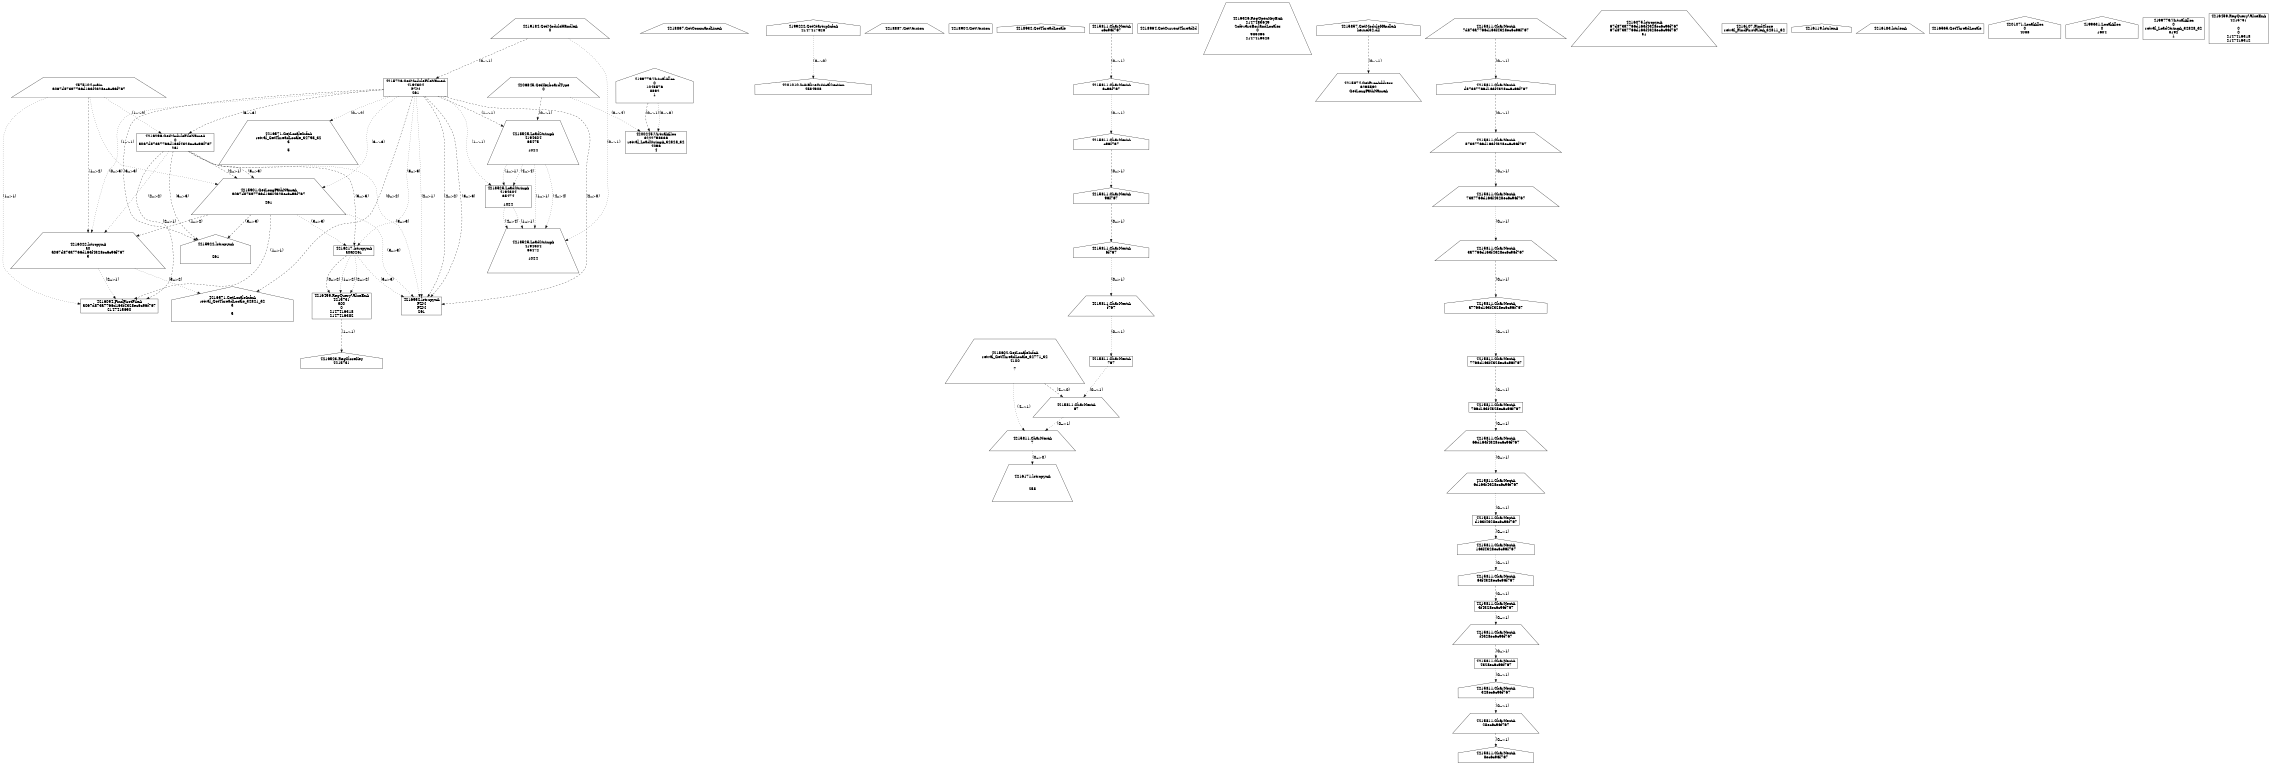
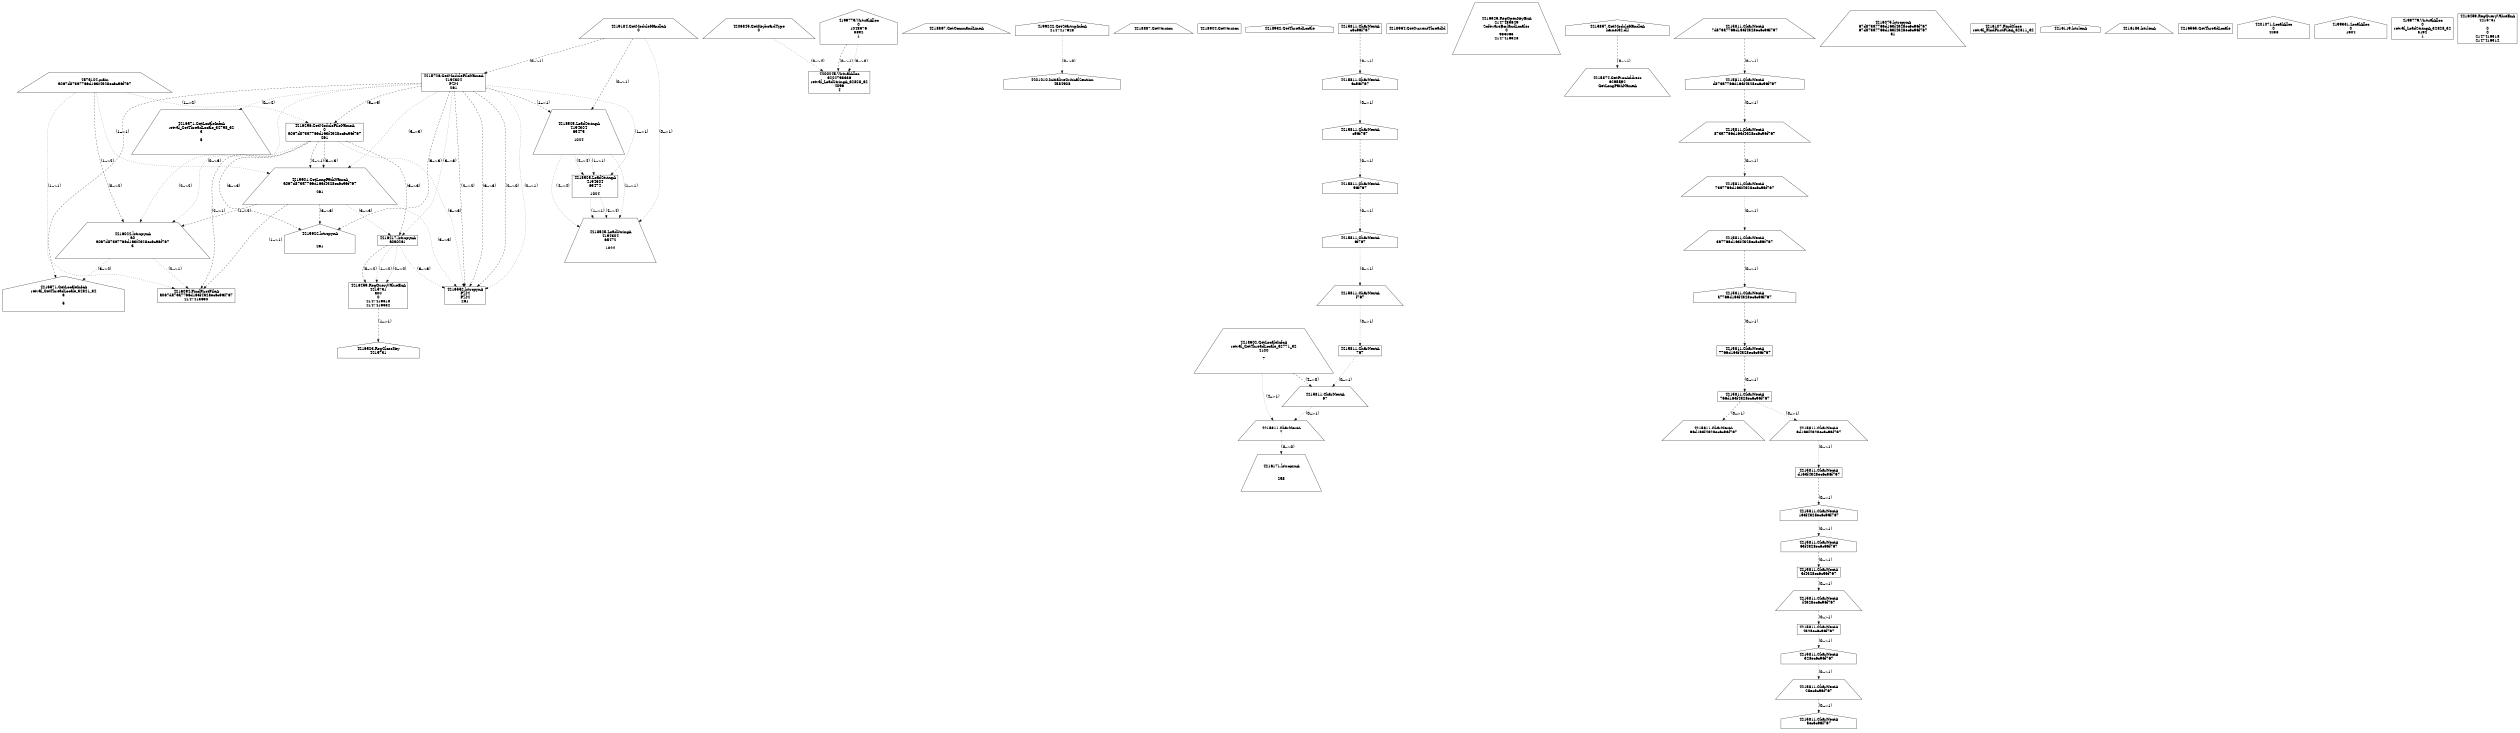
edge "4206845.GetKeyboardType 0" -> "4218525.LoadStringA 4194304 65475 1024": now "4219184.GetModuleHandleA 0" -> "4218525.LoadStringA 4194304 65475 1024"
edge "4215811.CharNextA a7766d163f4328ec6c96f767" -> "4215811.CharNextA 7766d163f4328ec6c96f767": style dotted -> dashed
edge "4215811.CharNextA 66d163f4328ec6c96f767" -> "4215811.CharNextA 6d163f4328ec6c96f767": now "4215811.CharNextA 766d163f4328ec6c96f767" -> "4215811.CharNextA 6d163f4328ec6c96f767"
edge "4215811.CharNextA 3f4328ec6c96f767" -> "4215811.CharNextA f4328ec6c96f767": style dotted -> dashed
